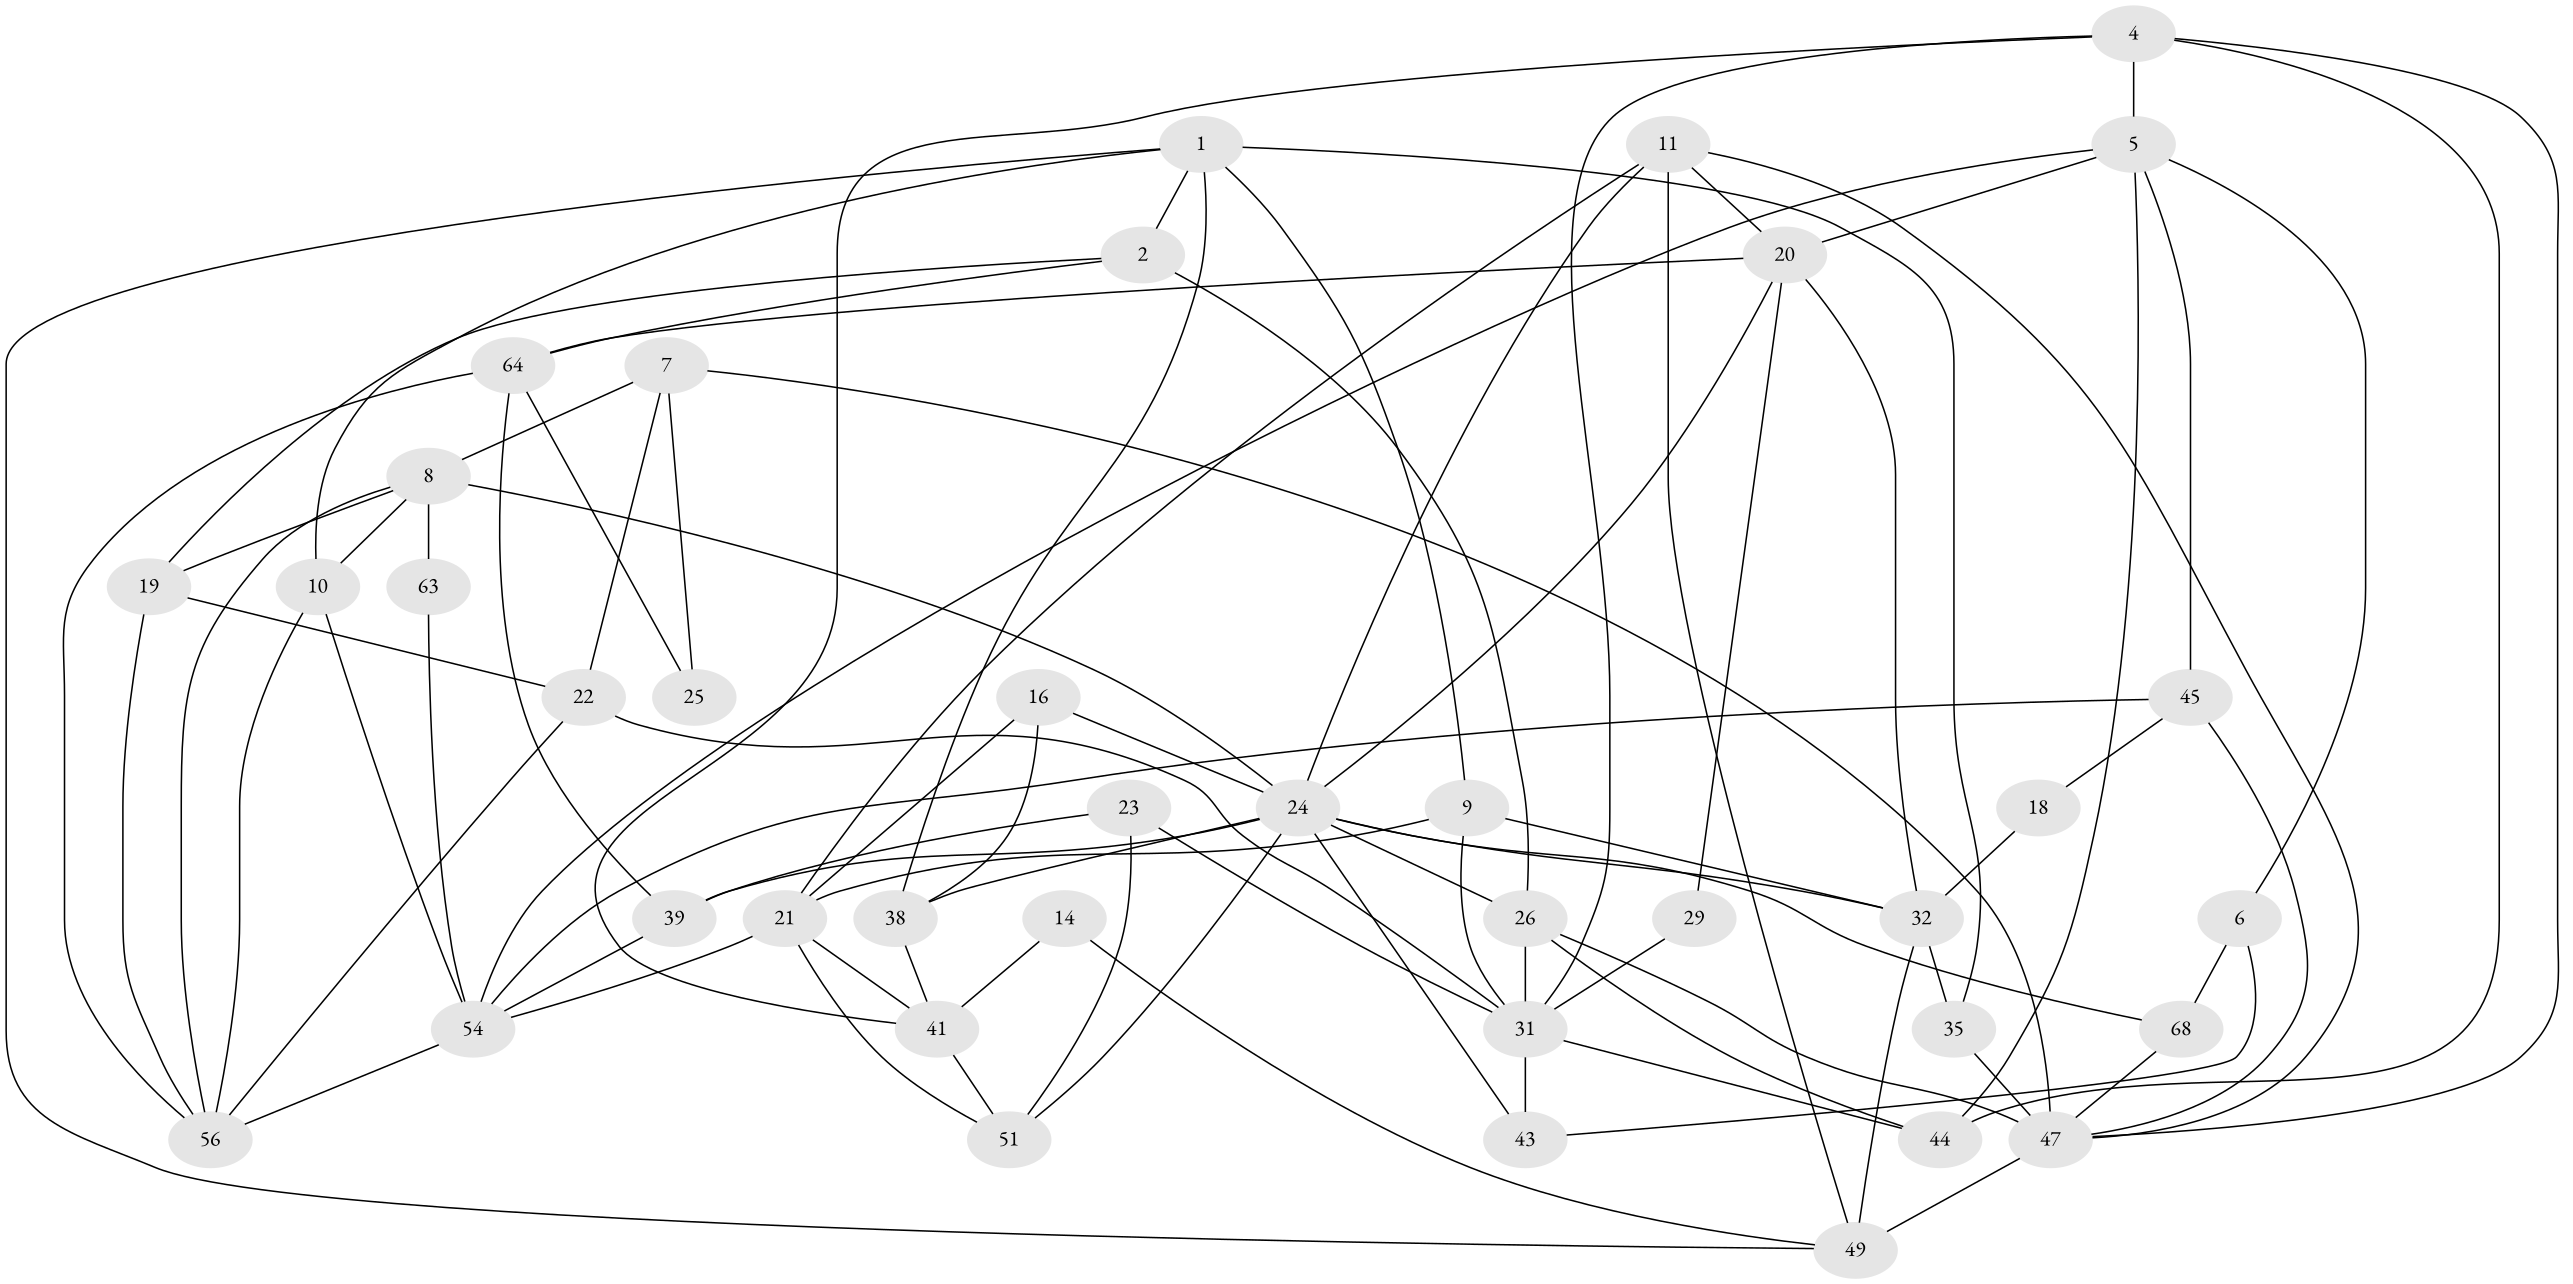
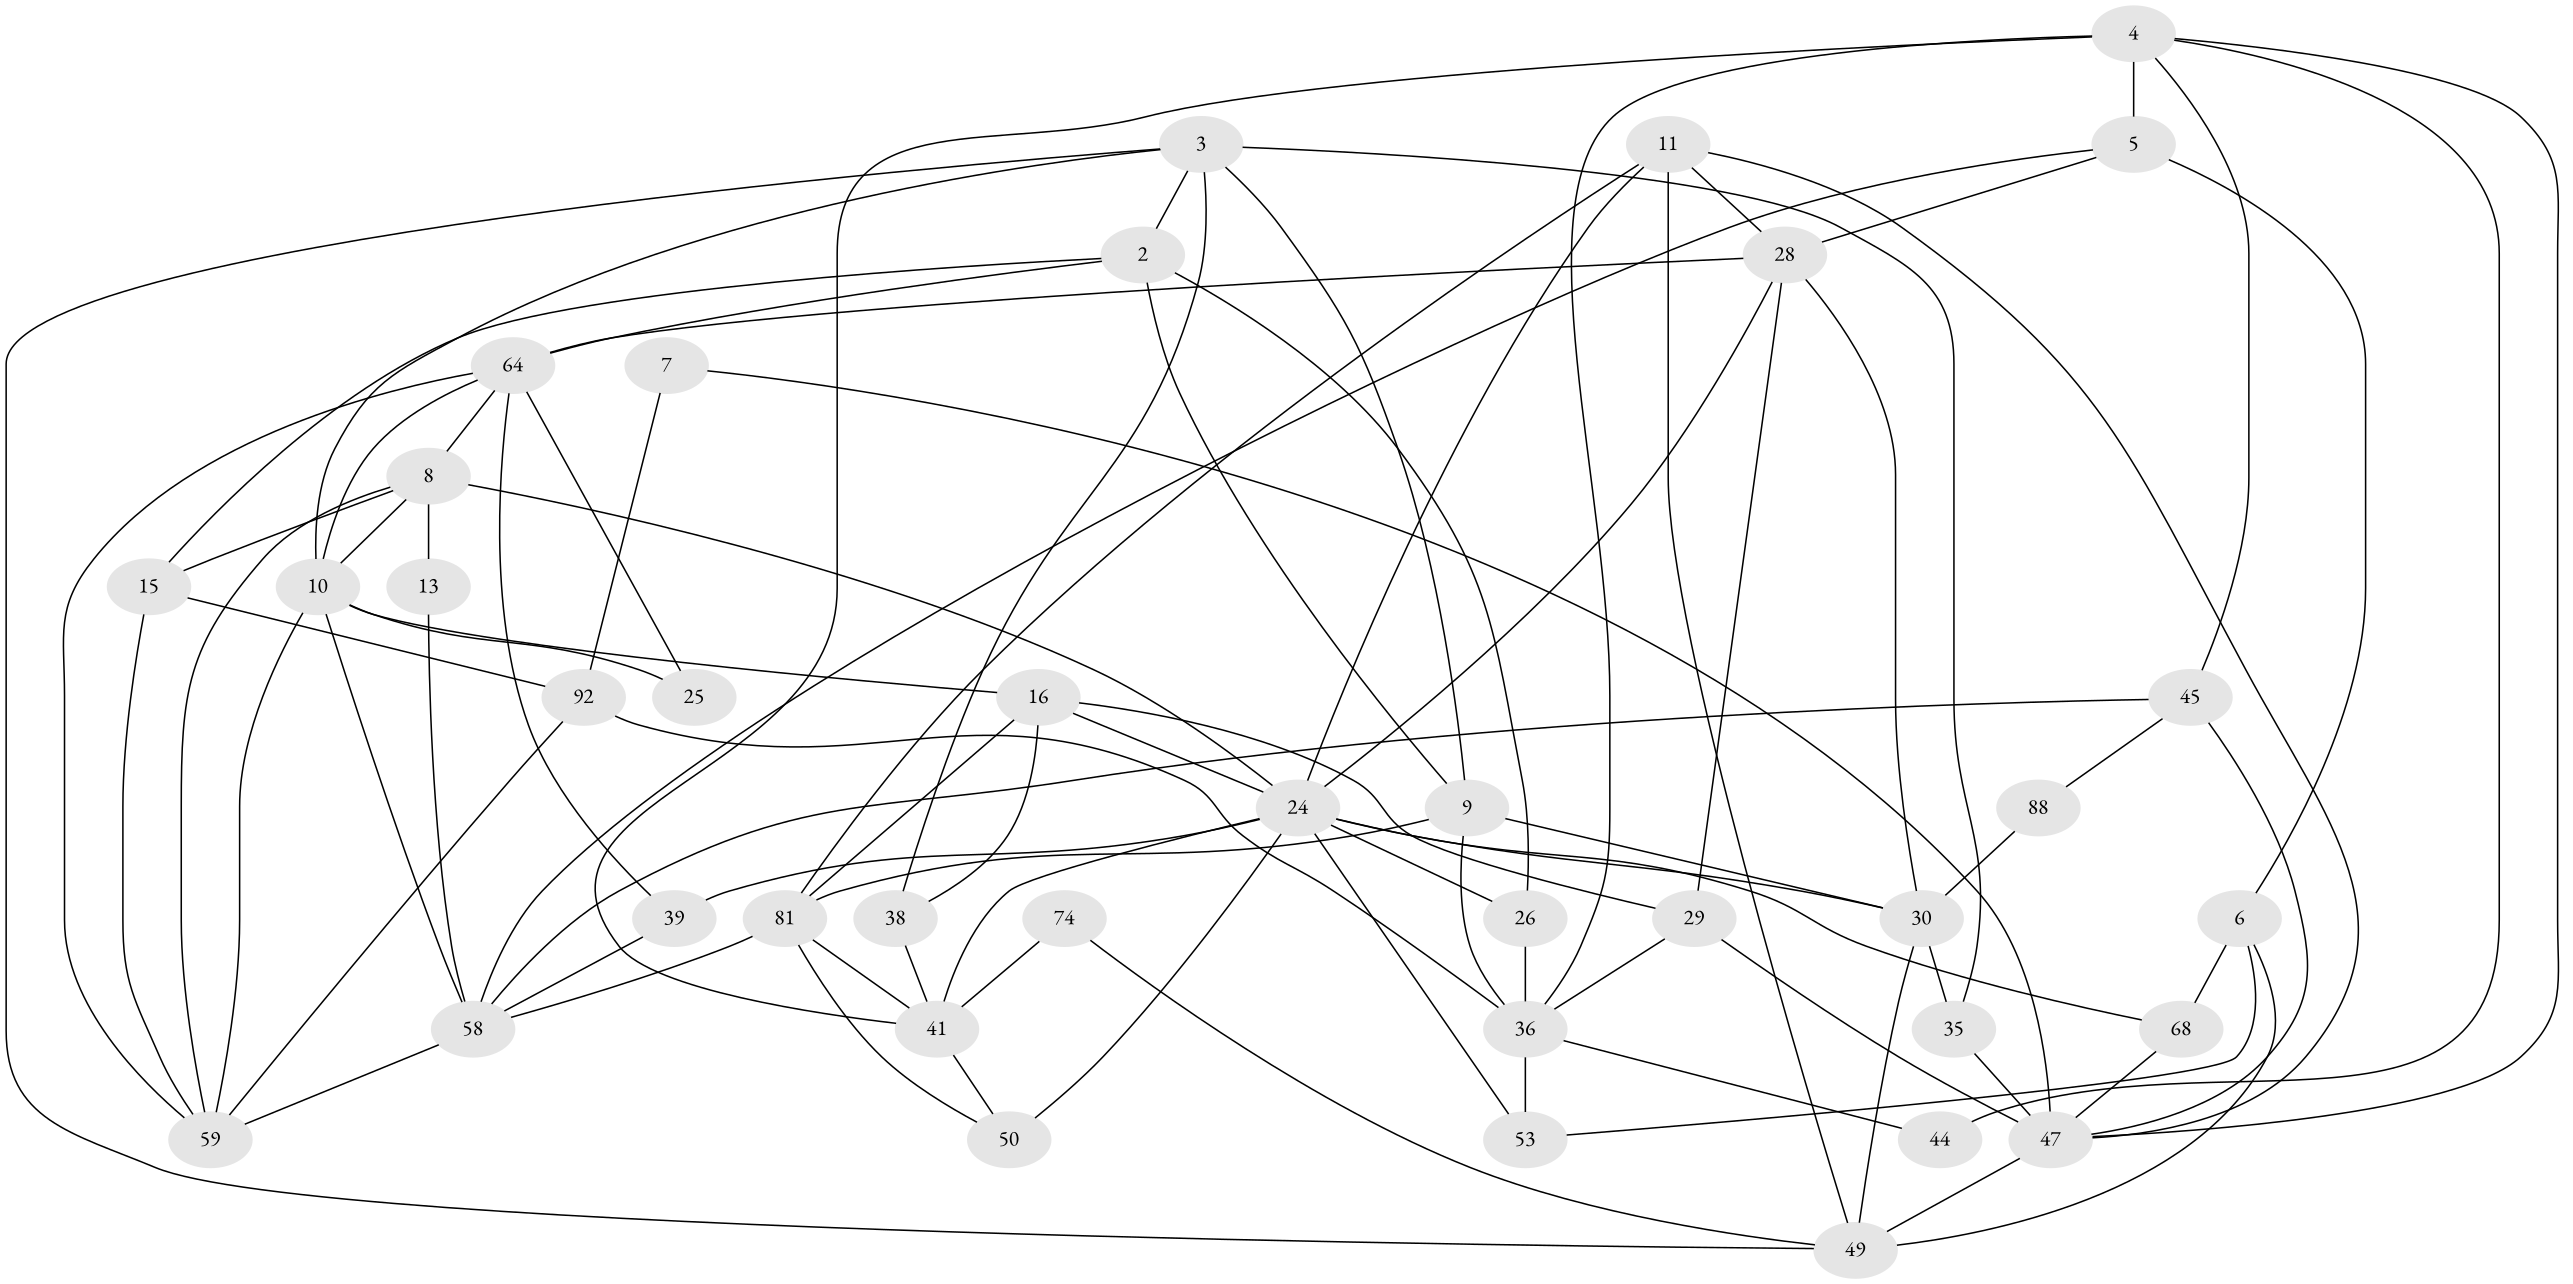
node "1": label "1" -> "3"
node "20": label "20" -> "28"
edge "7" -- "8": now "64" -- "8"
edge "5" -- "45": now "4" -- "45"
edge "64" -- "10": added
edge "7" -- "25": now "10" -- "25"
edge "2" -- "9": added
node "19": label "19" -> "15"
node "63": label "63" -> "13"
edge "10" -- "16": added
edge "5" -- "44": removed
node "22": label "22" -> "92"
edge "16" -- "29": added
node "23": removed
node "18": label "18" -> "88"
edge "24" -- "38": now "24" -- "41"
node "21": label "21" -> "81"
node "14": label "14" -> "74"
node "32": label "32" -> "30"
node "54": label "54" -> "58"
node "31": label "31" -> "36"
edge "26" -- "47": now "29" -- "47"
edge "26" -- "44": removed
node "56": label "56" -> "59"
node "51": label "51" -> "50"
node "43": label "43" -> "53"
edge "6" -- "49": added
